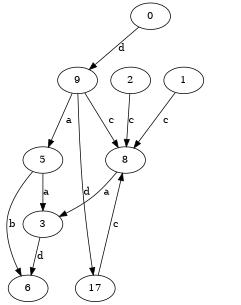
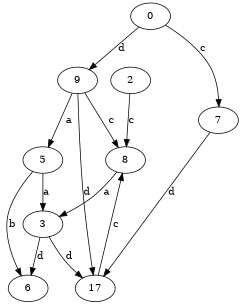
node "1": removed
node "7": added
edge "3" -> "17": added, label "d"
